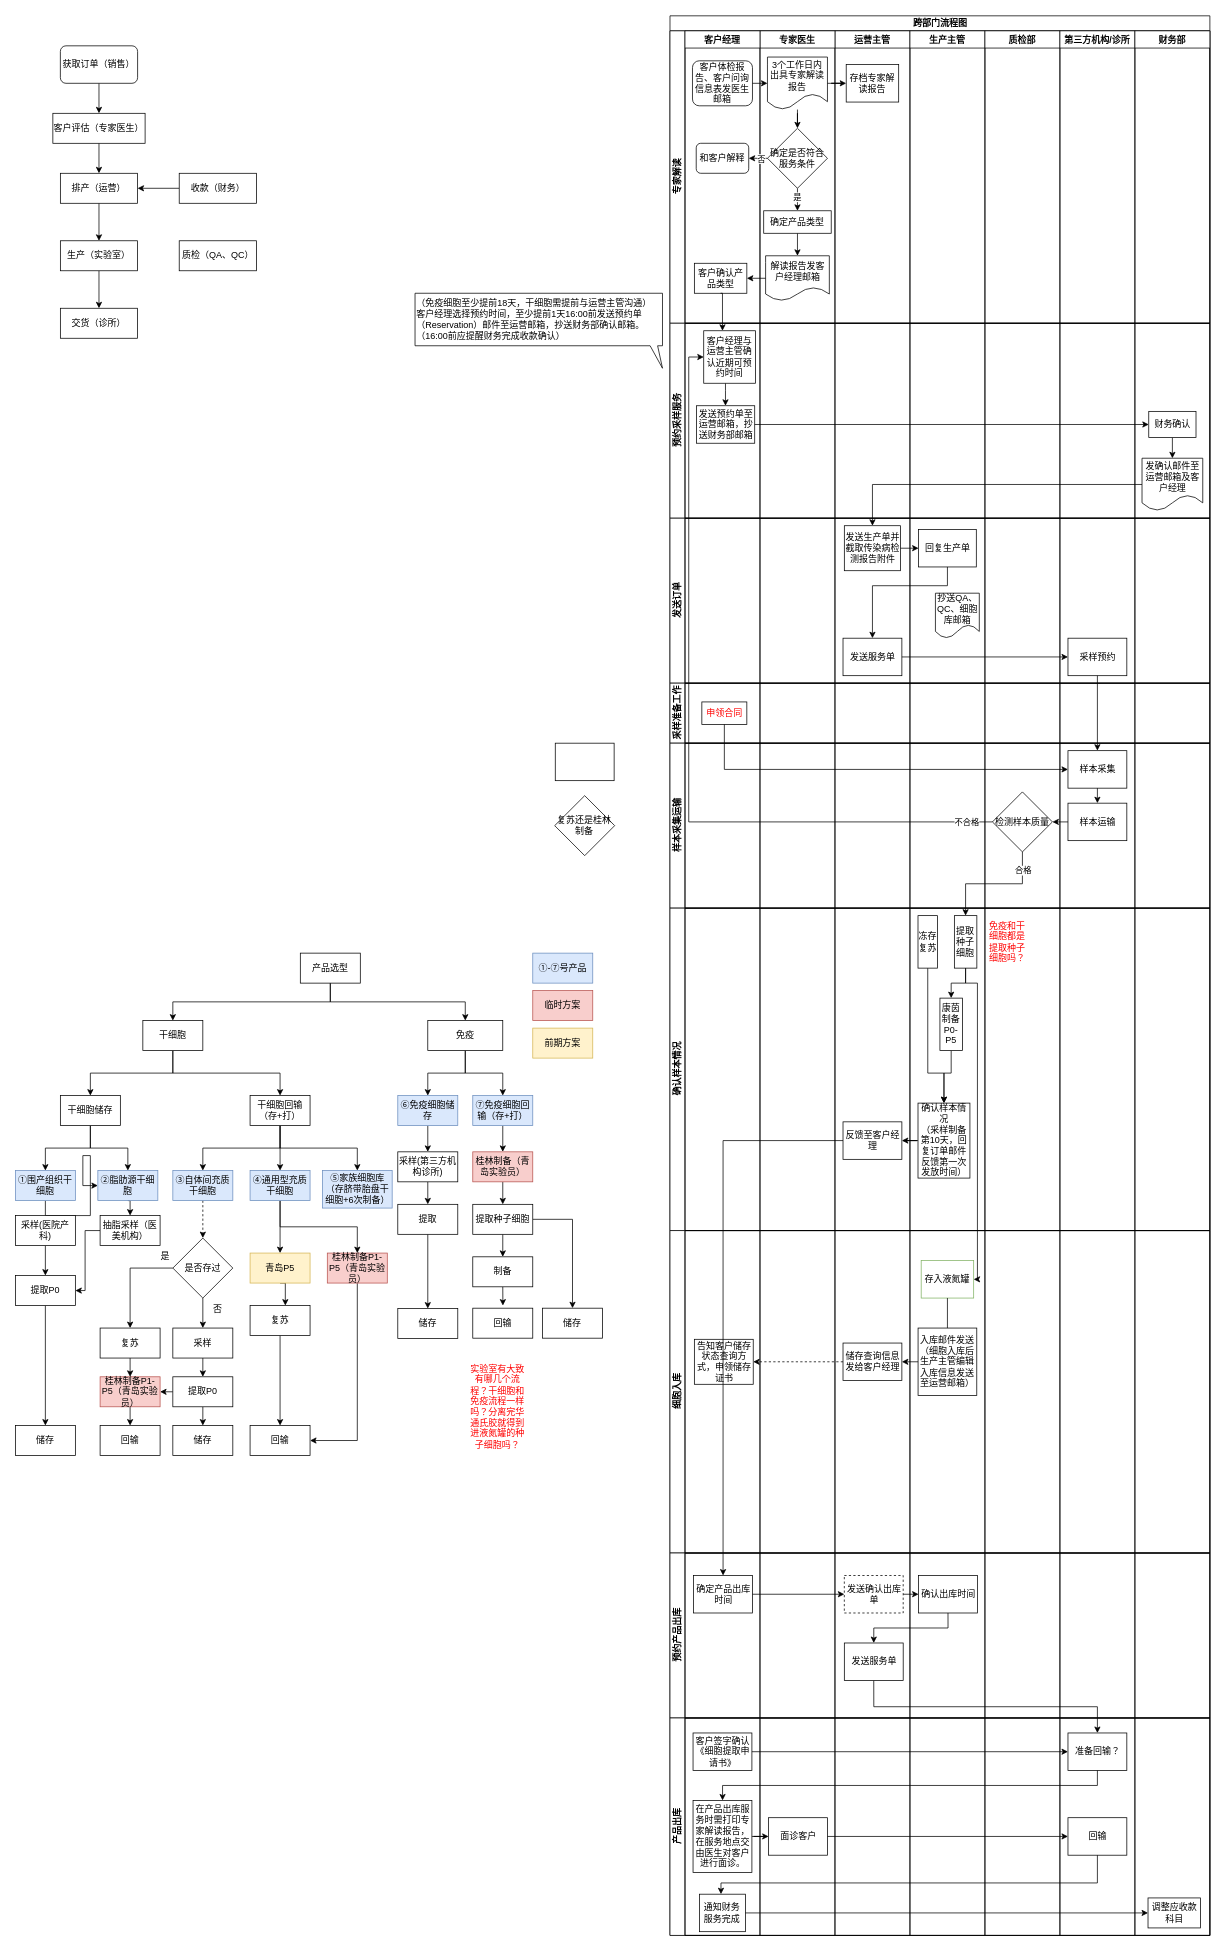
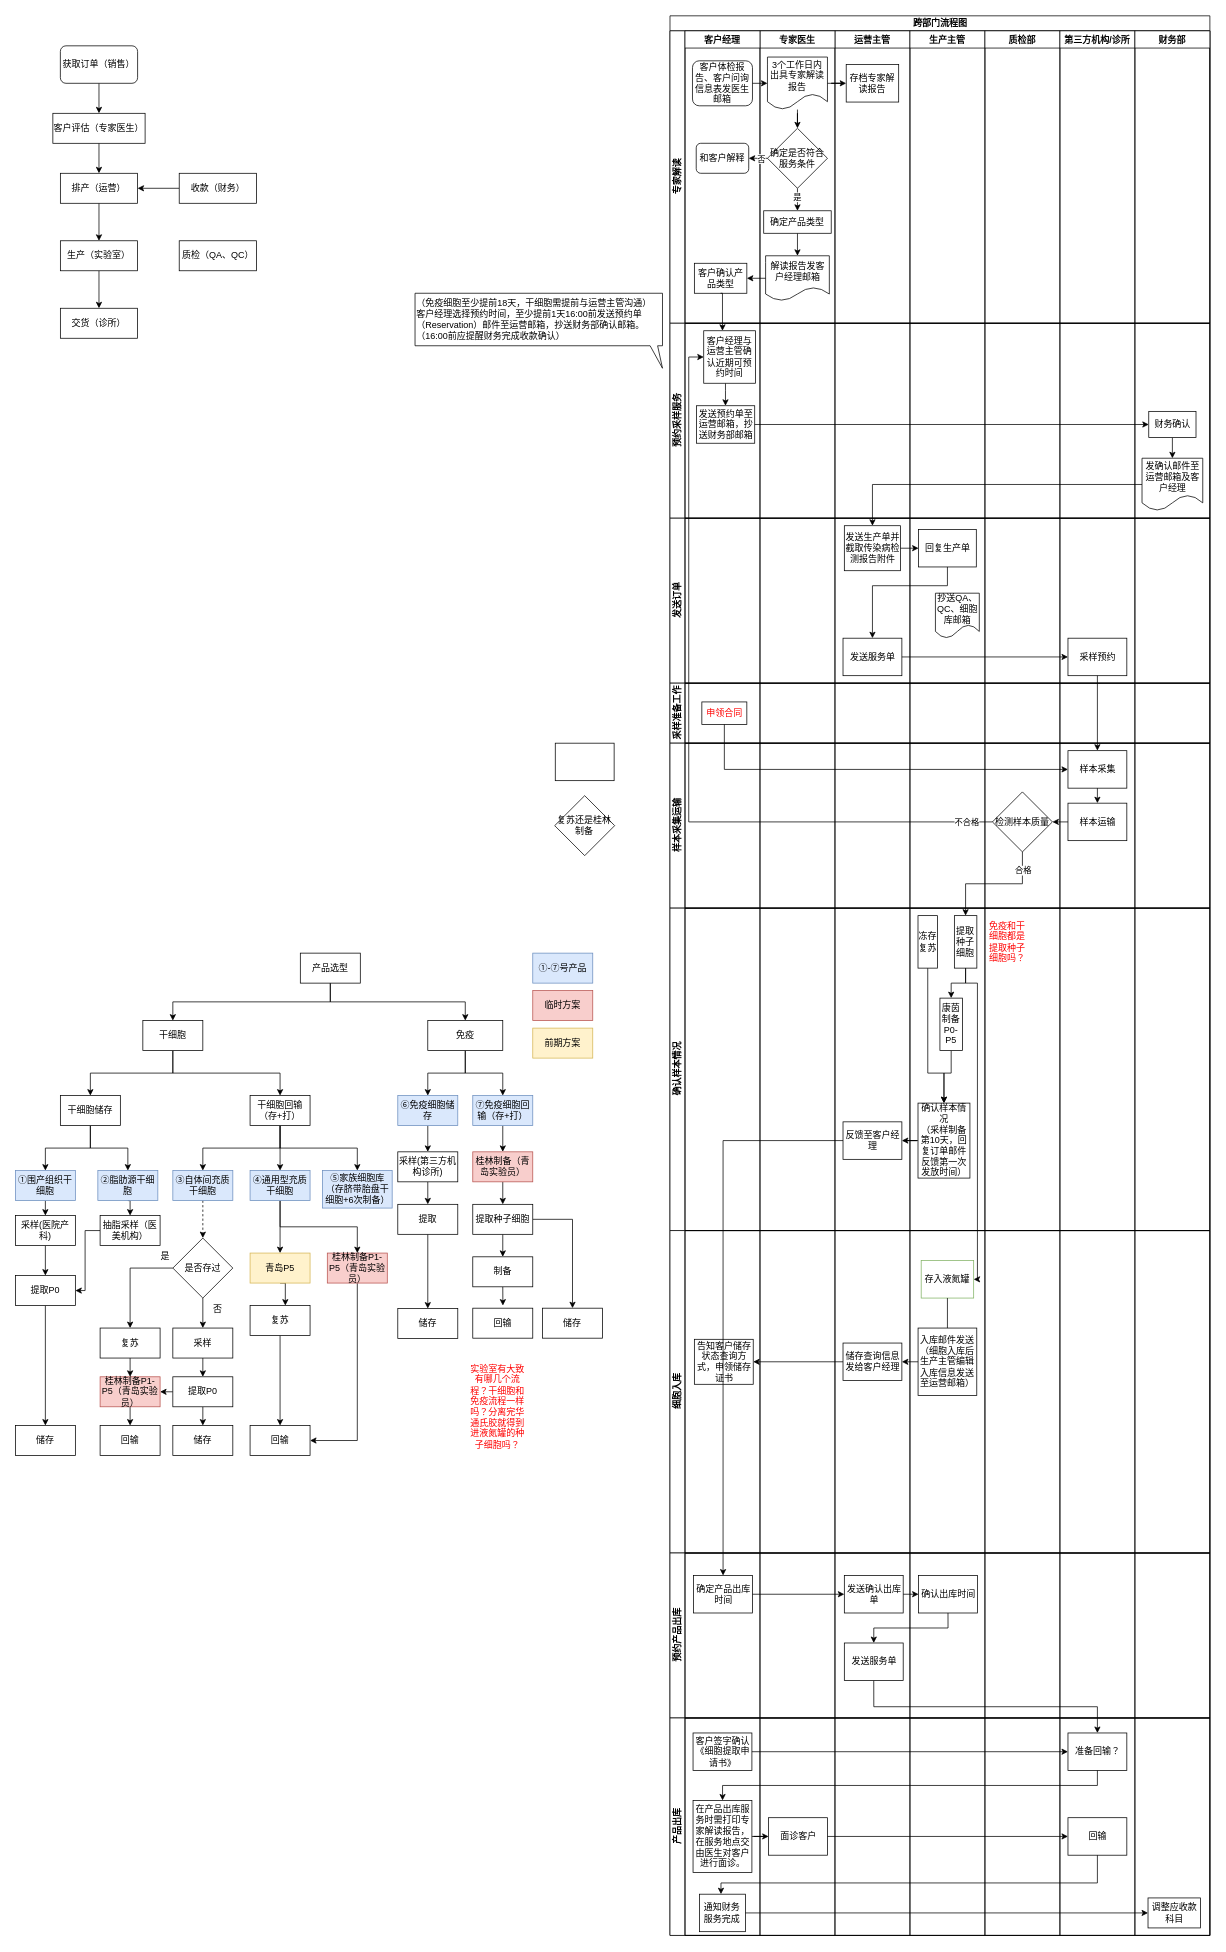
edge "①围产组织干细胞" -> "②脂肪源干细胞": now "①围产组织干细胞" -> "采样(医院产科)"
edge "储存查询信息发给客户经理" -> "告知客户储存状态查询方式，申领储存证书": style dashed -> solid
node "发送确认出库单": style dashed -> solid
